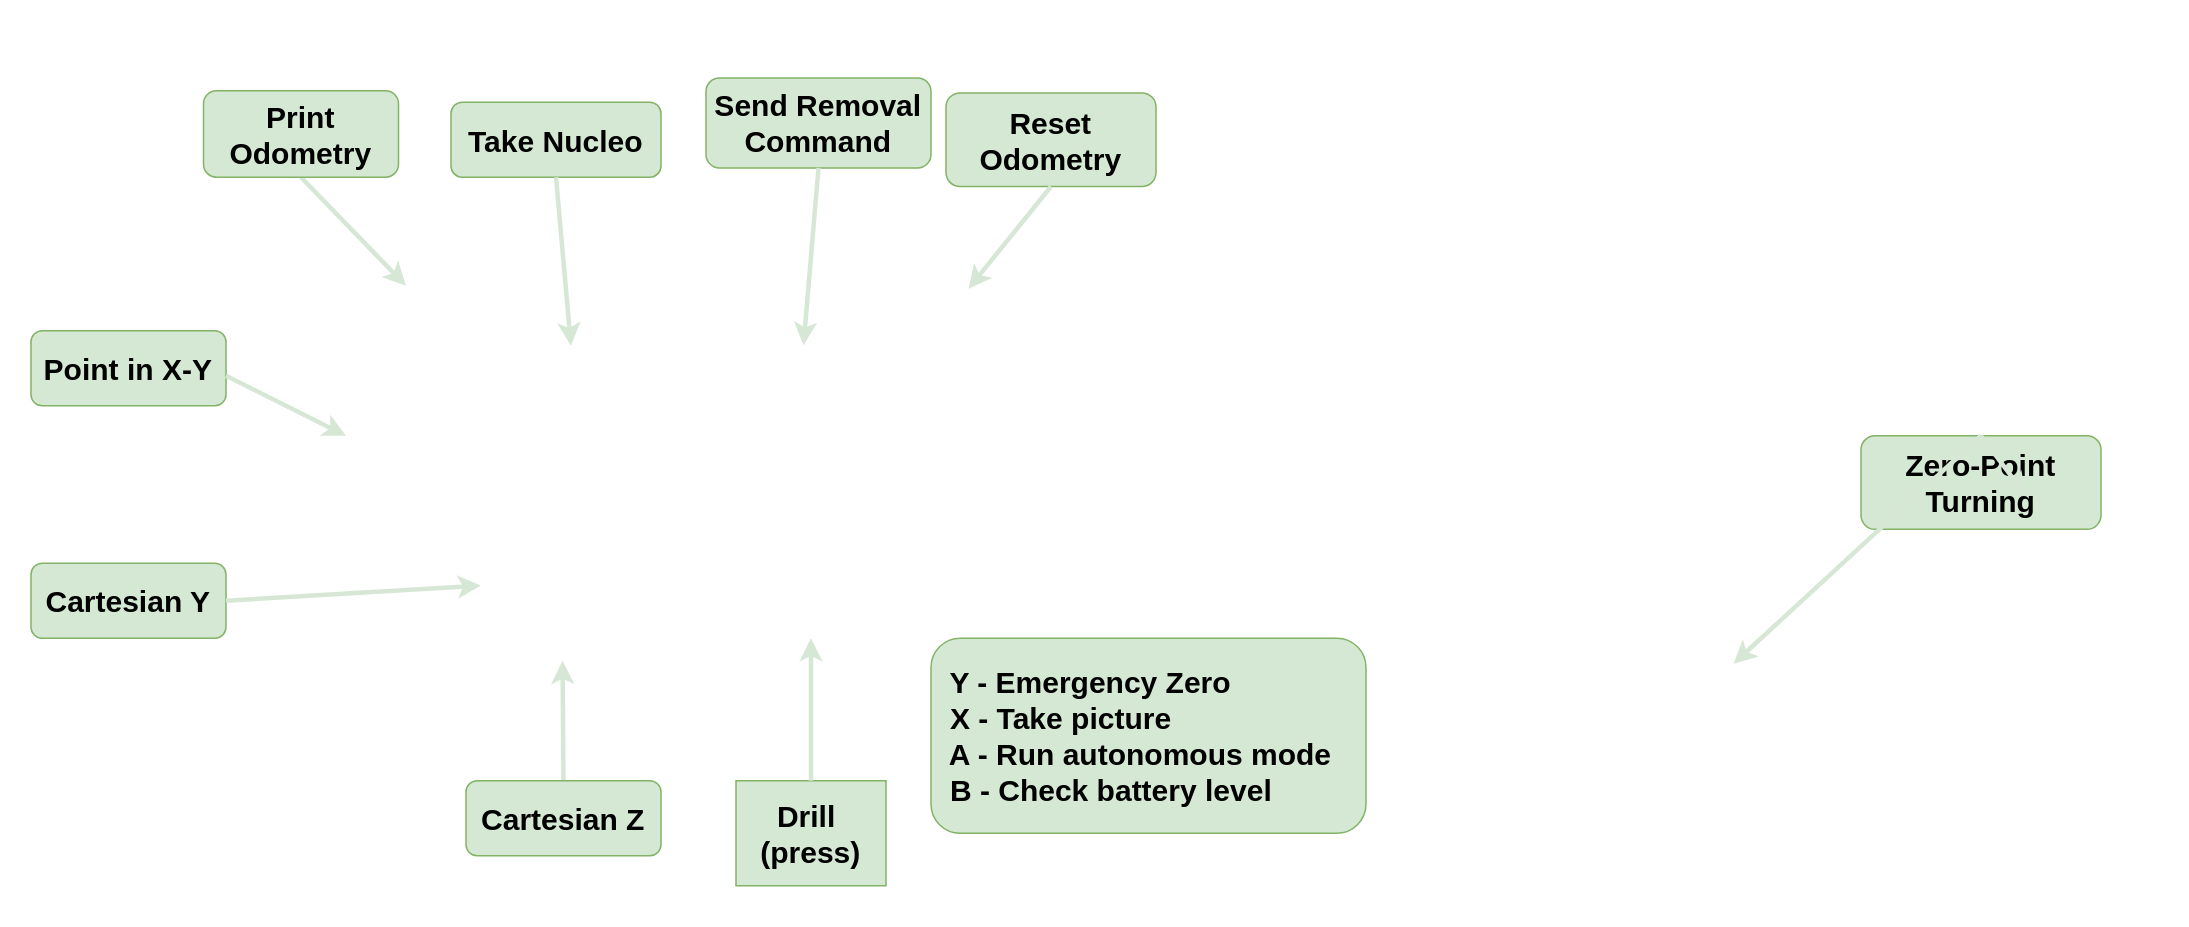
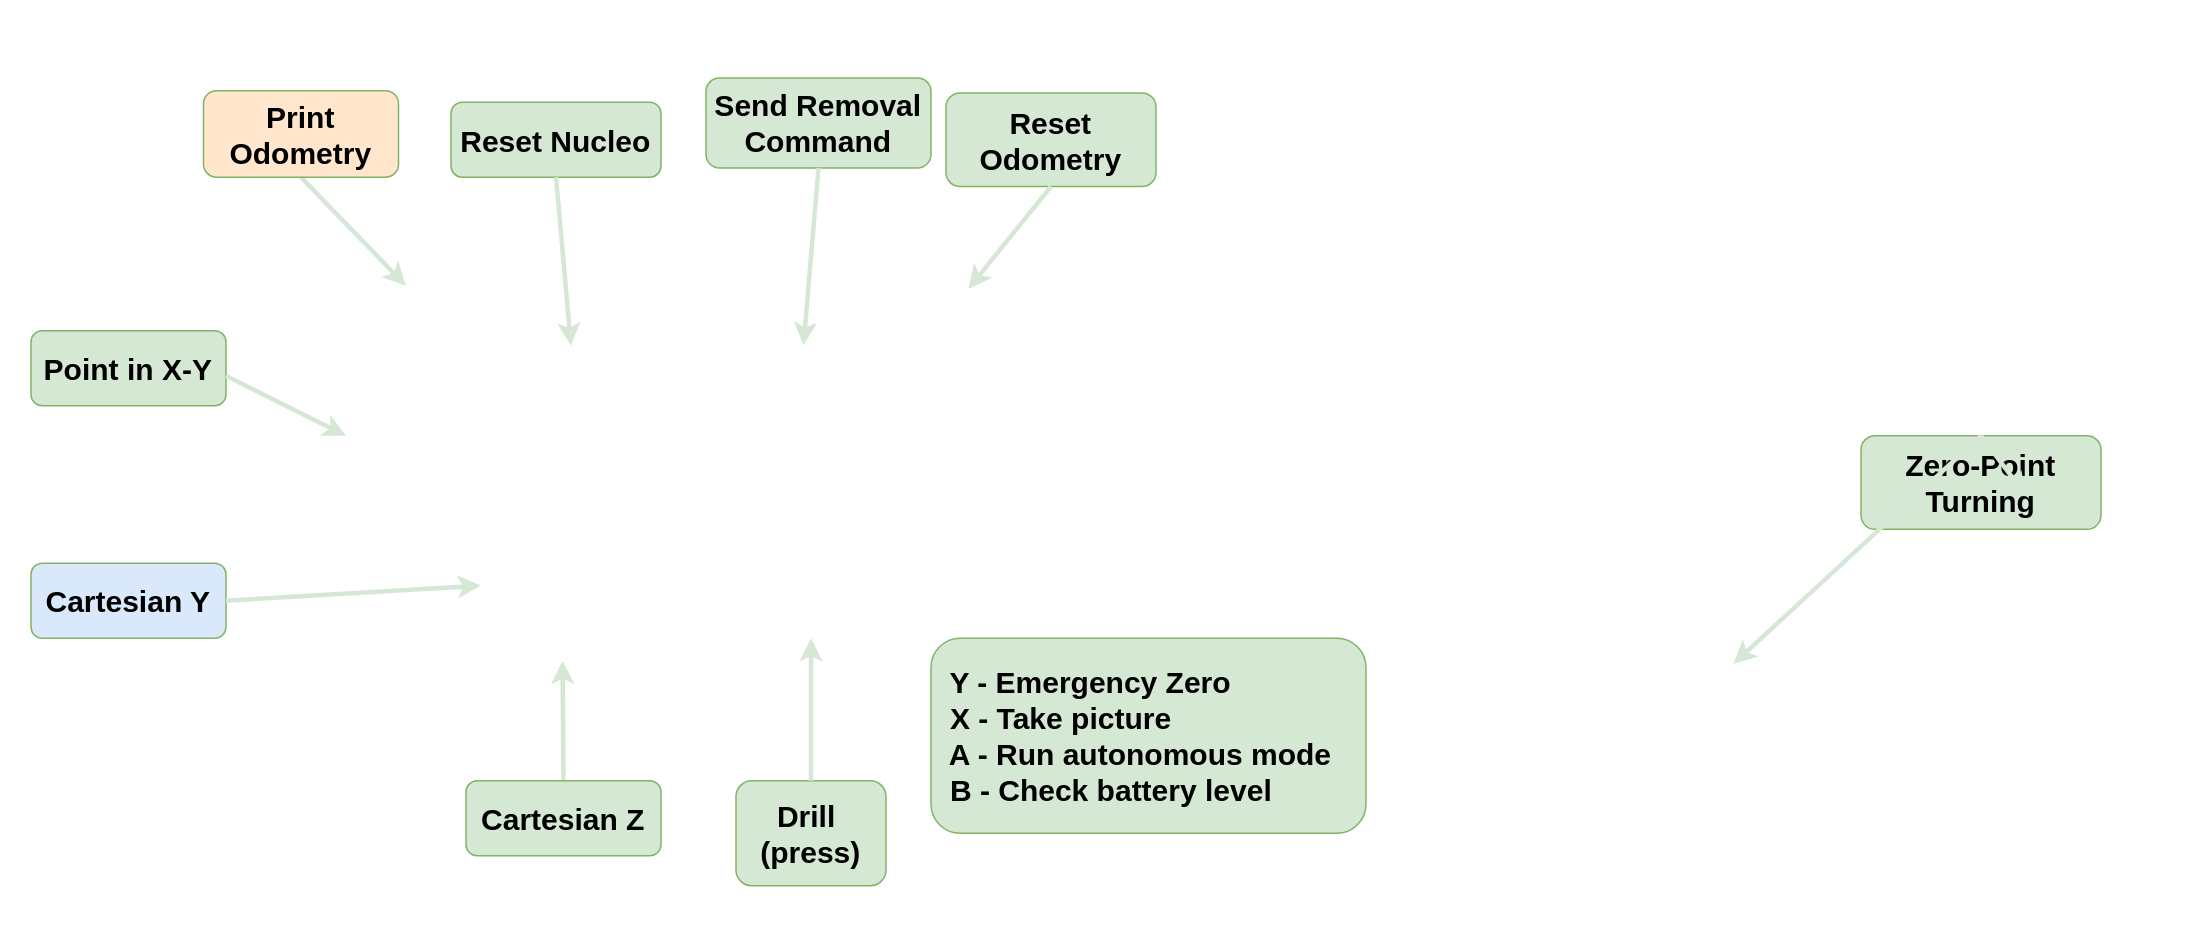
node "Print Odometry": fillcolor #d5e8d4 -> #ffe6cc
node "Take Nucleo": label "Take Nucleo" -> "Reset Nucleo"
node "Cartesian Y": fillcolor #d5e8d4 -> #dae8fc
node "Drill (press)": shape rectangle -> rounded rectangle
